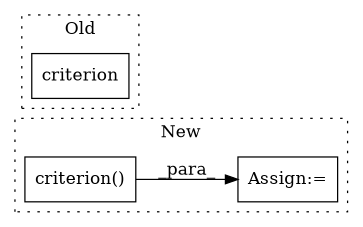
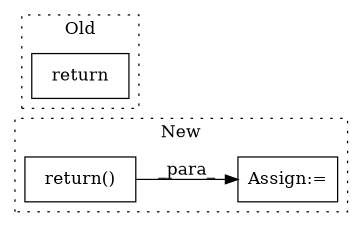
node "criterion": label "criterion" -> "return"
node "criterion()": label "criterion()" -> "return()"
